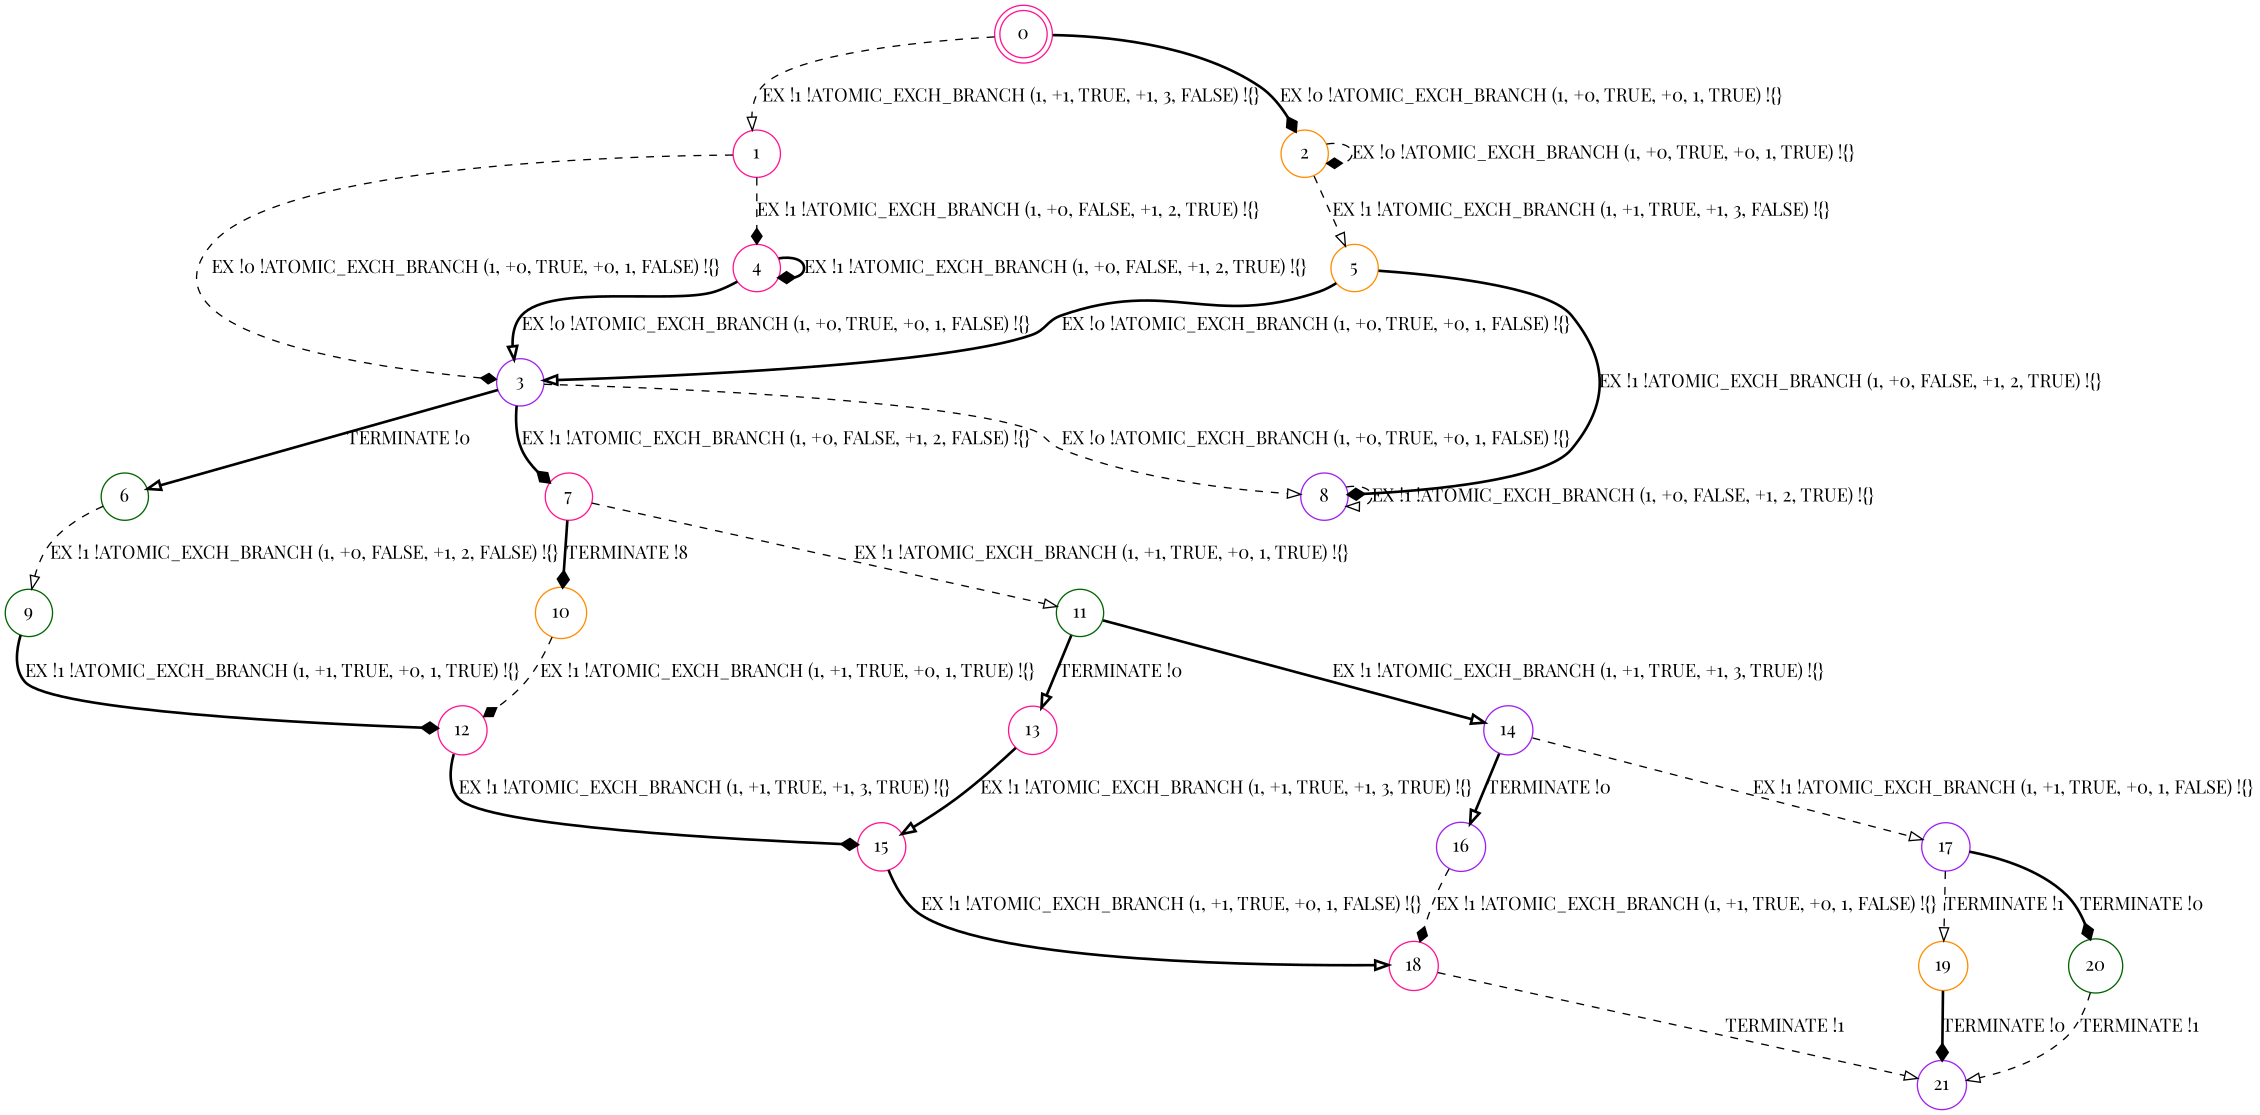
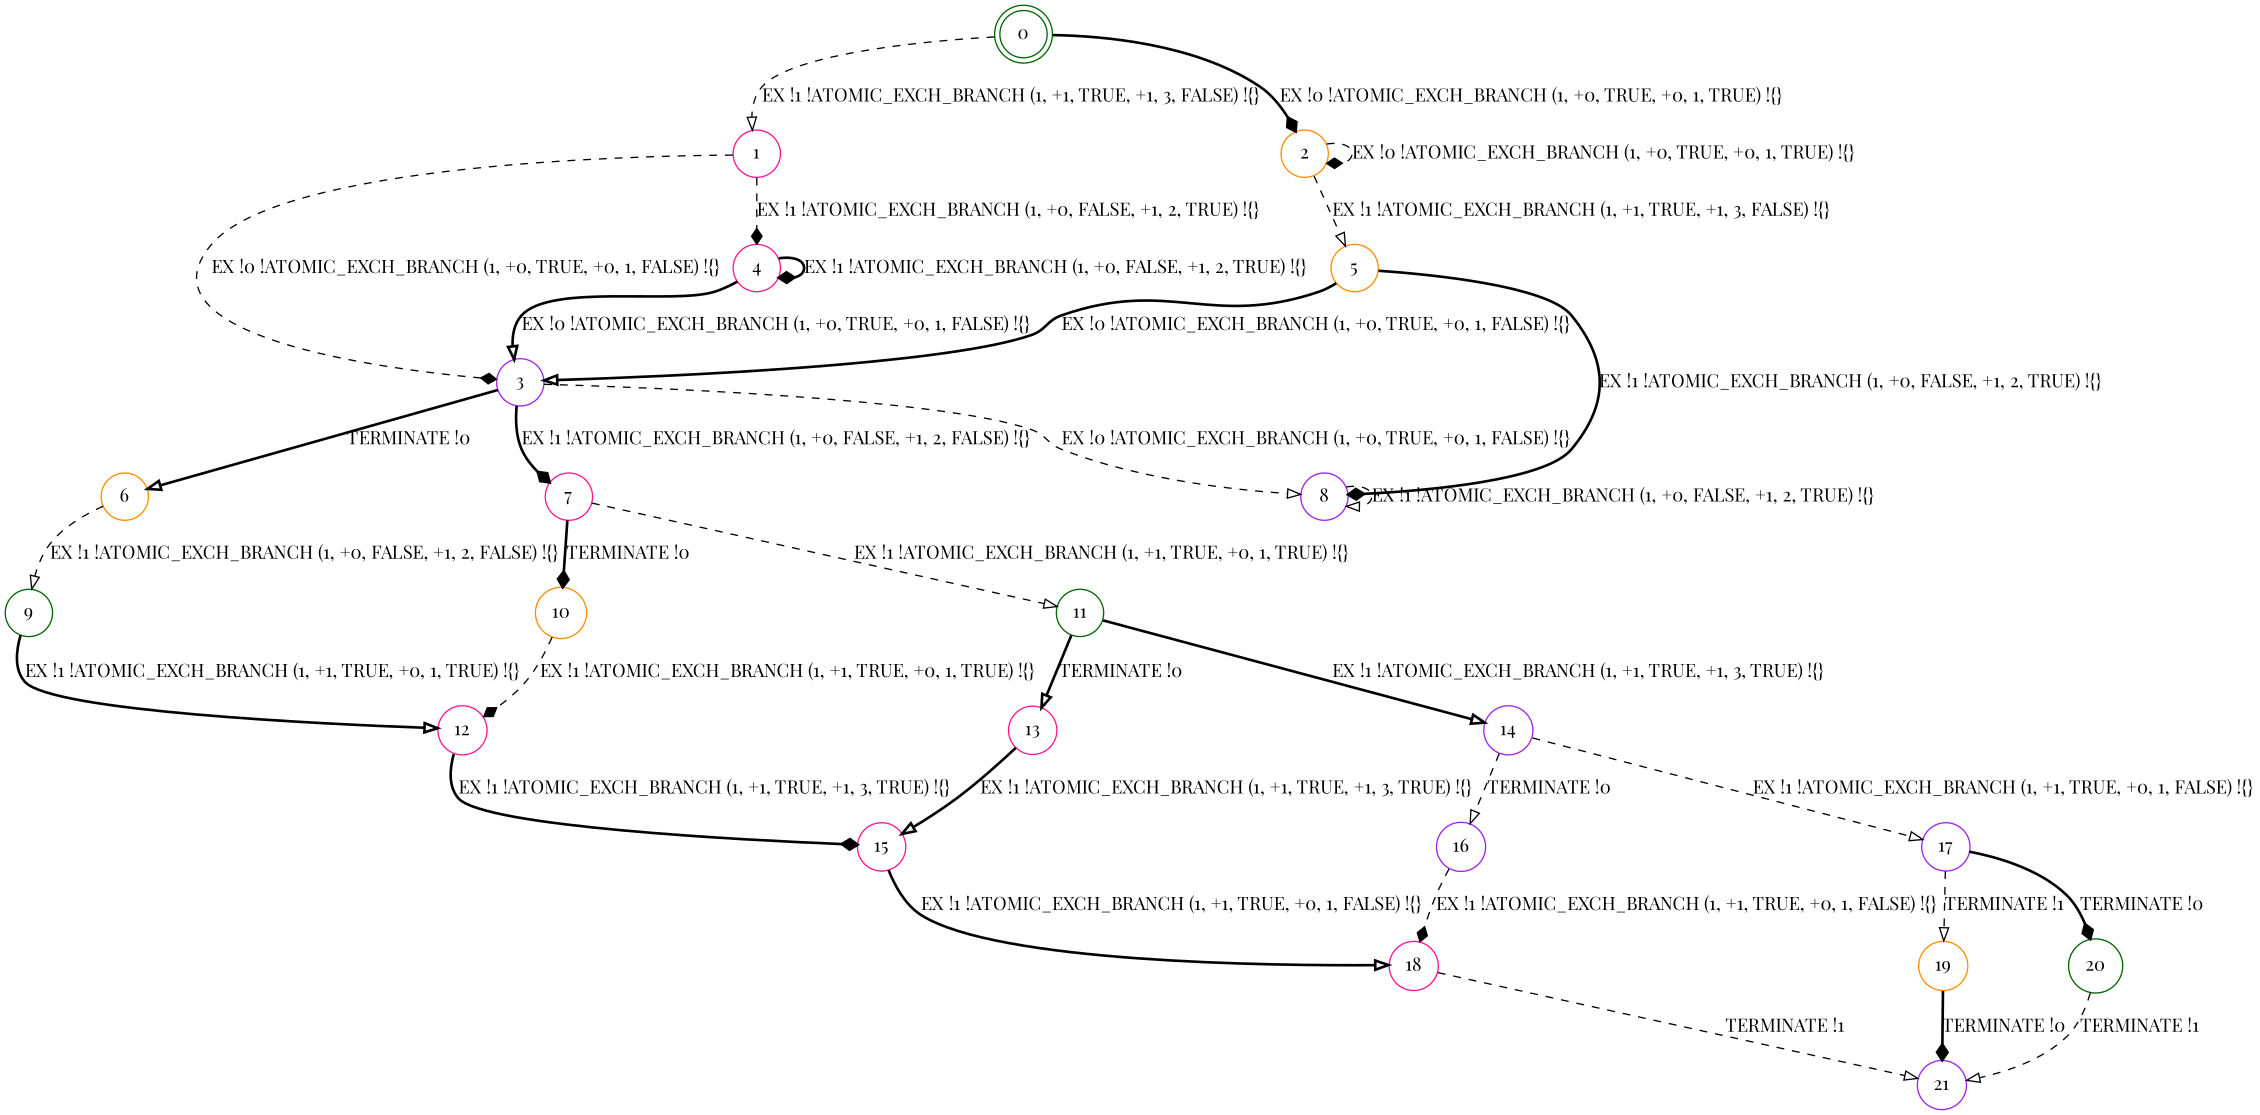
node "0": color deeppink -> darkgreen
node "6": color darkgreen -> darkorange
edge "7" -> "10": label "TERMINATE !8" -> "TERMINATE !0"
edge "9" -> "12": arrowhead diamond -> onormal
edge "14" -> "16": style bold -> dashed
